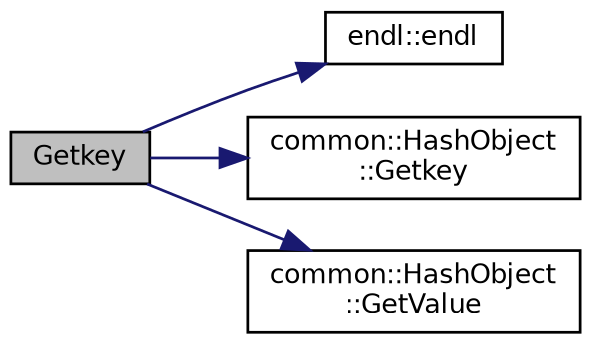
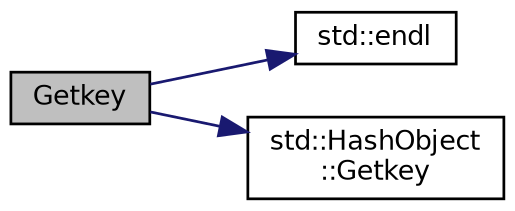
node "endl::endl": label "endl::endl" -> "std::endl"
node "common::HashObject ::Getkey": label "common::HashObject ::Getkey" -> "std::HashObject ::Getkey"
node "common::HashObject ::GetValue": removed
